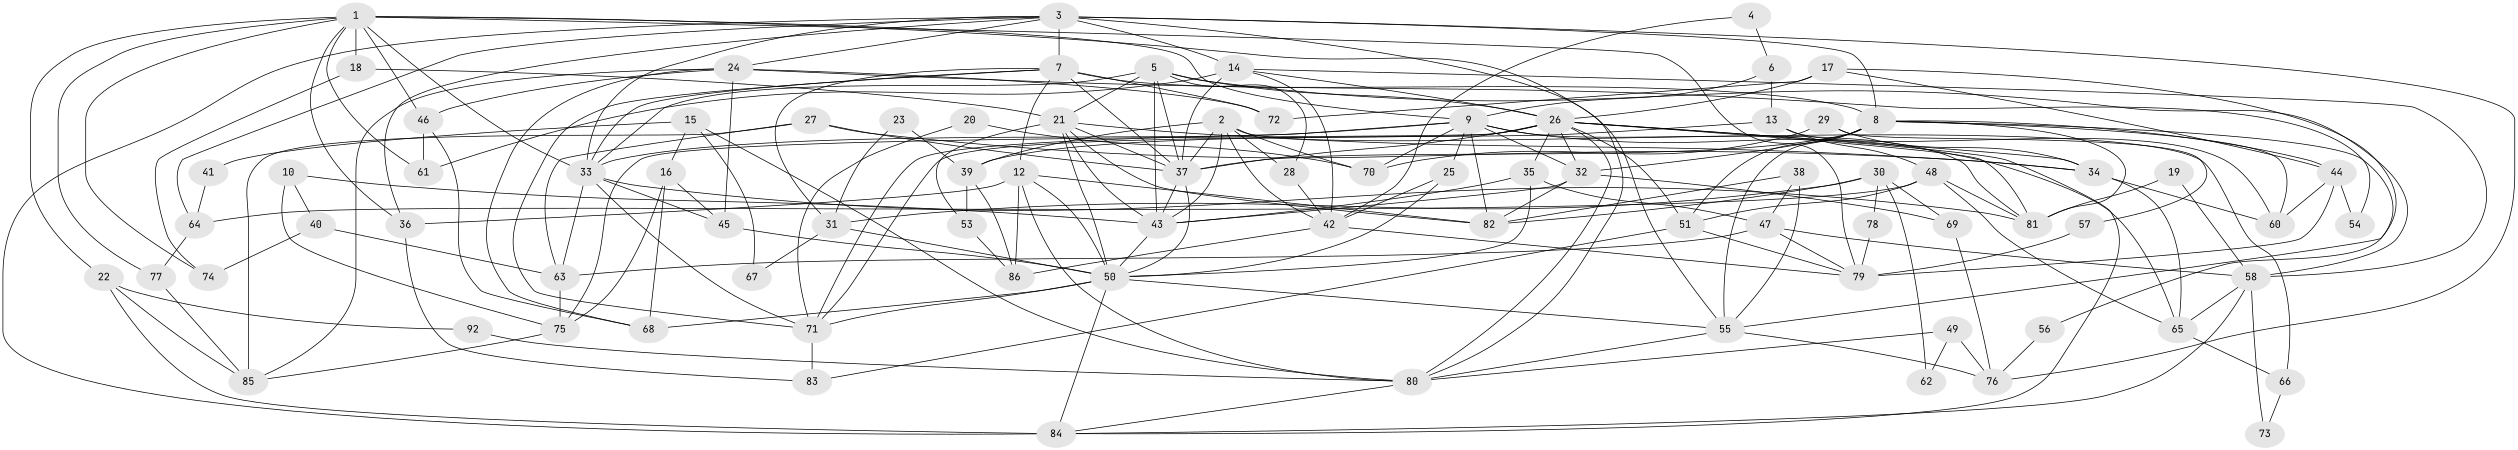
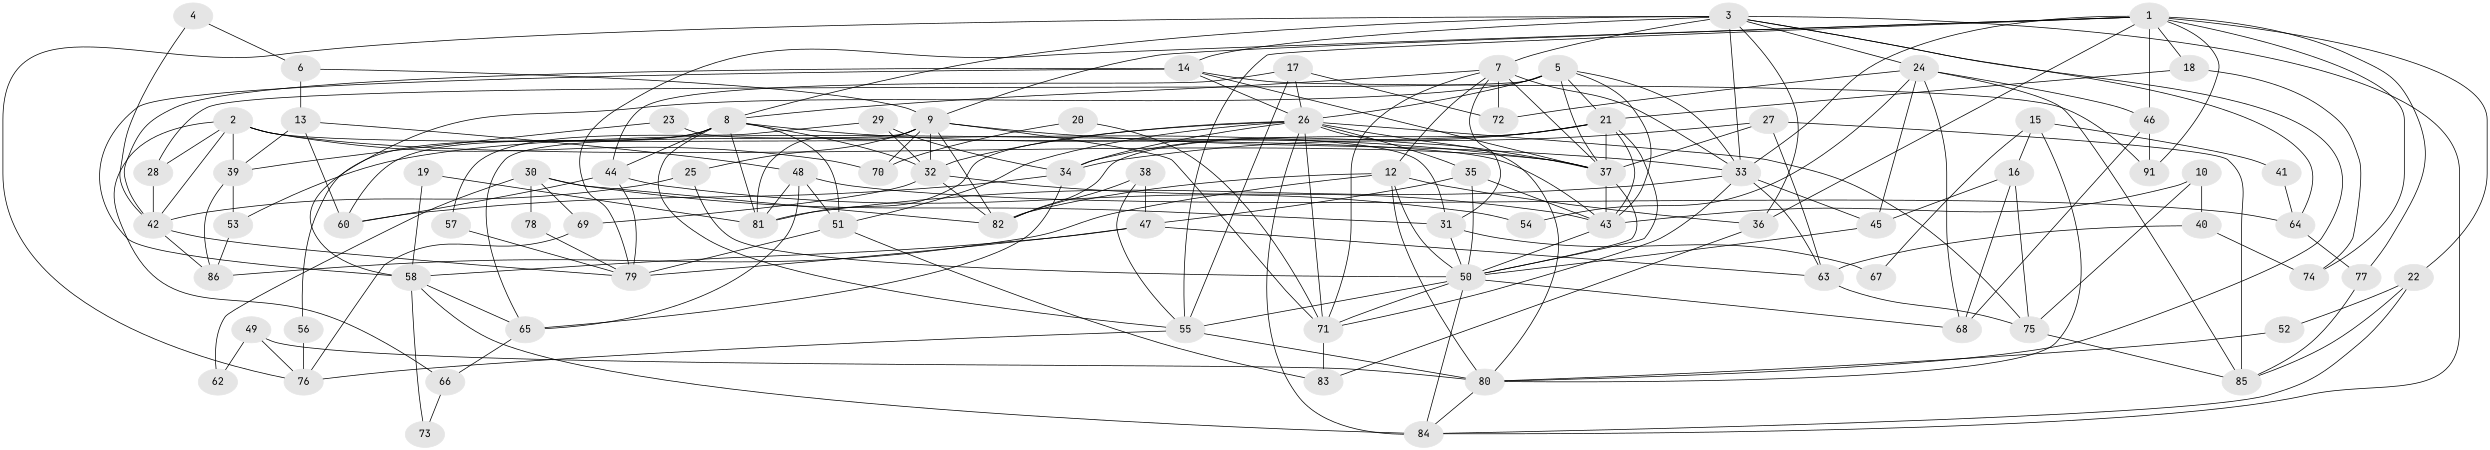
edge "29" -- "70": now "29" -- "32"
node "61": label "61" -> "91"
node "92": label "92" -> "52"
